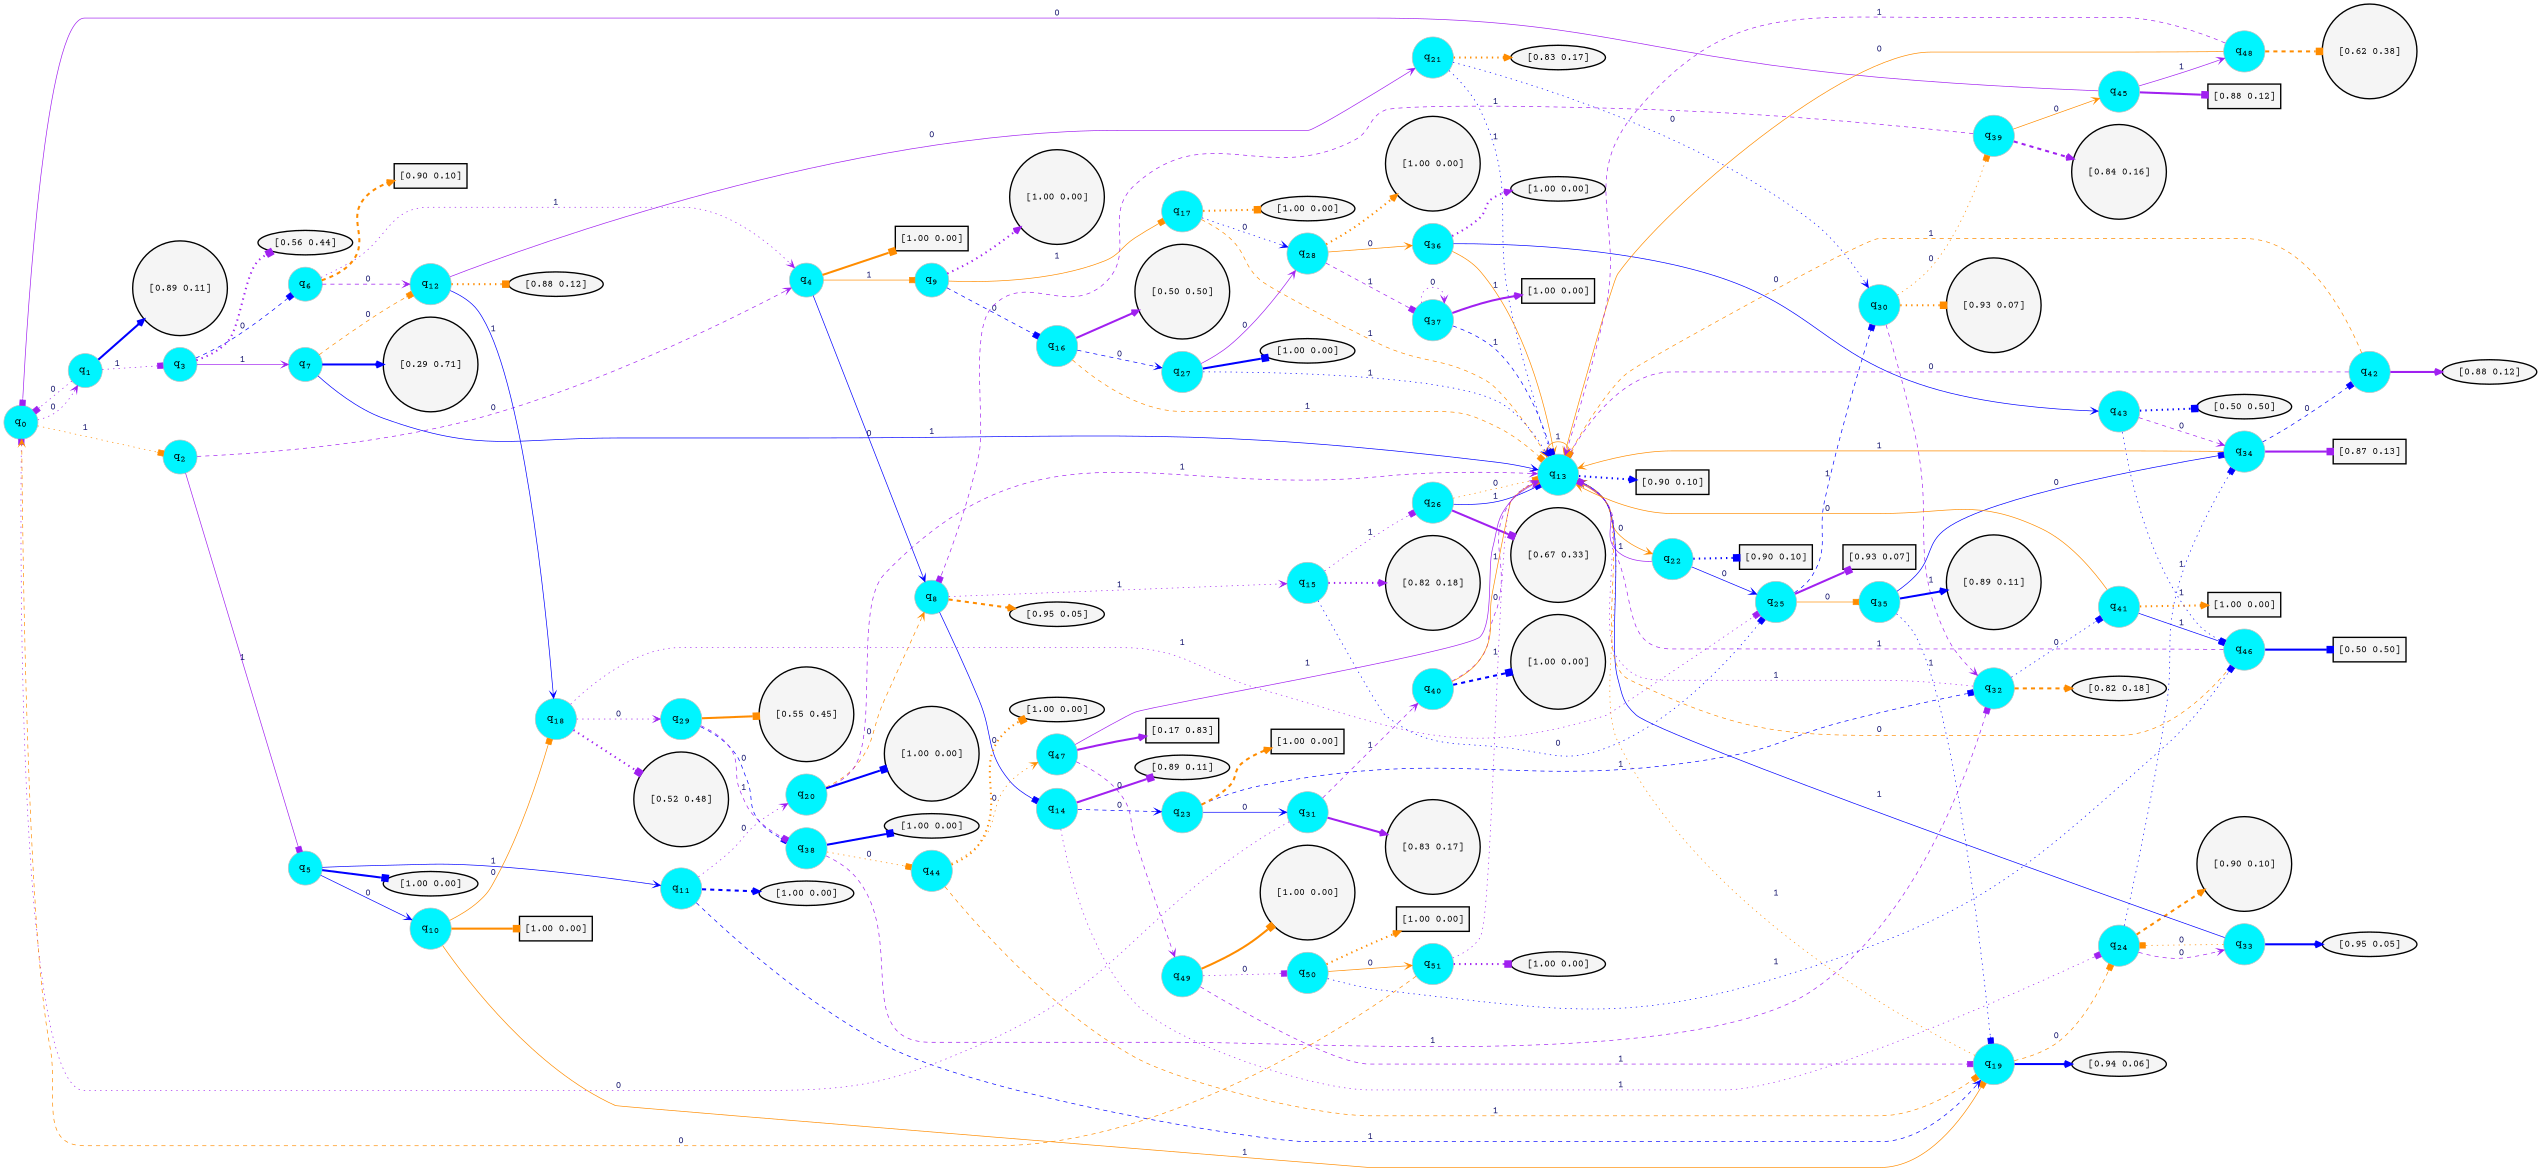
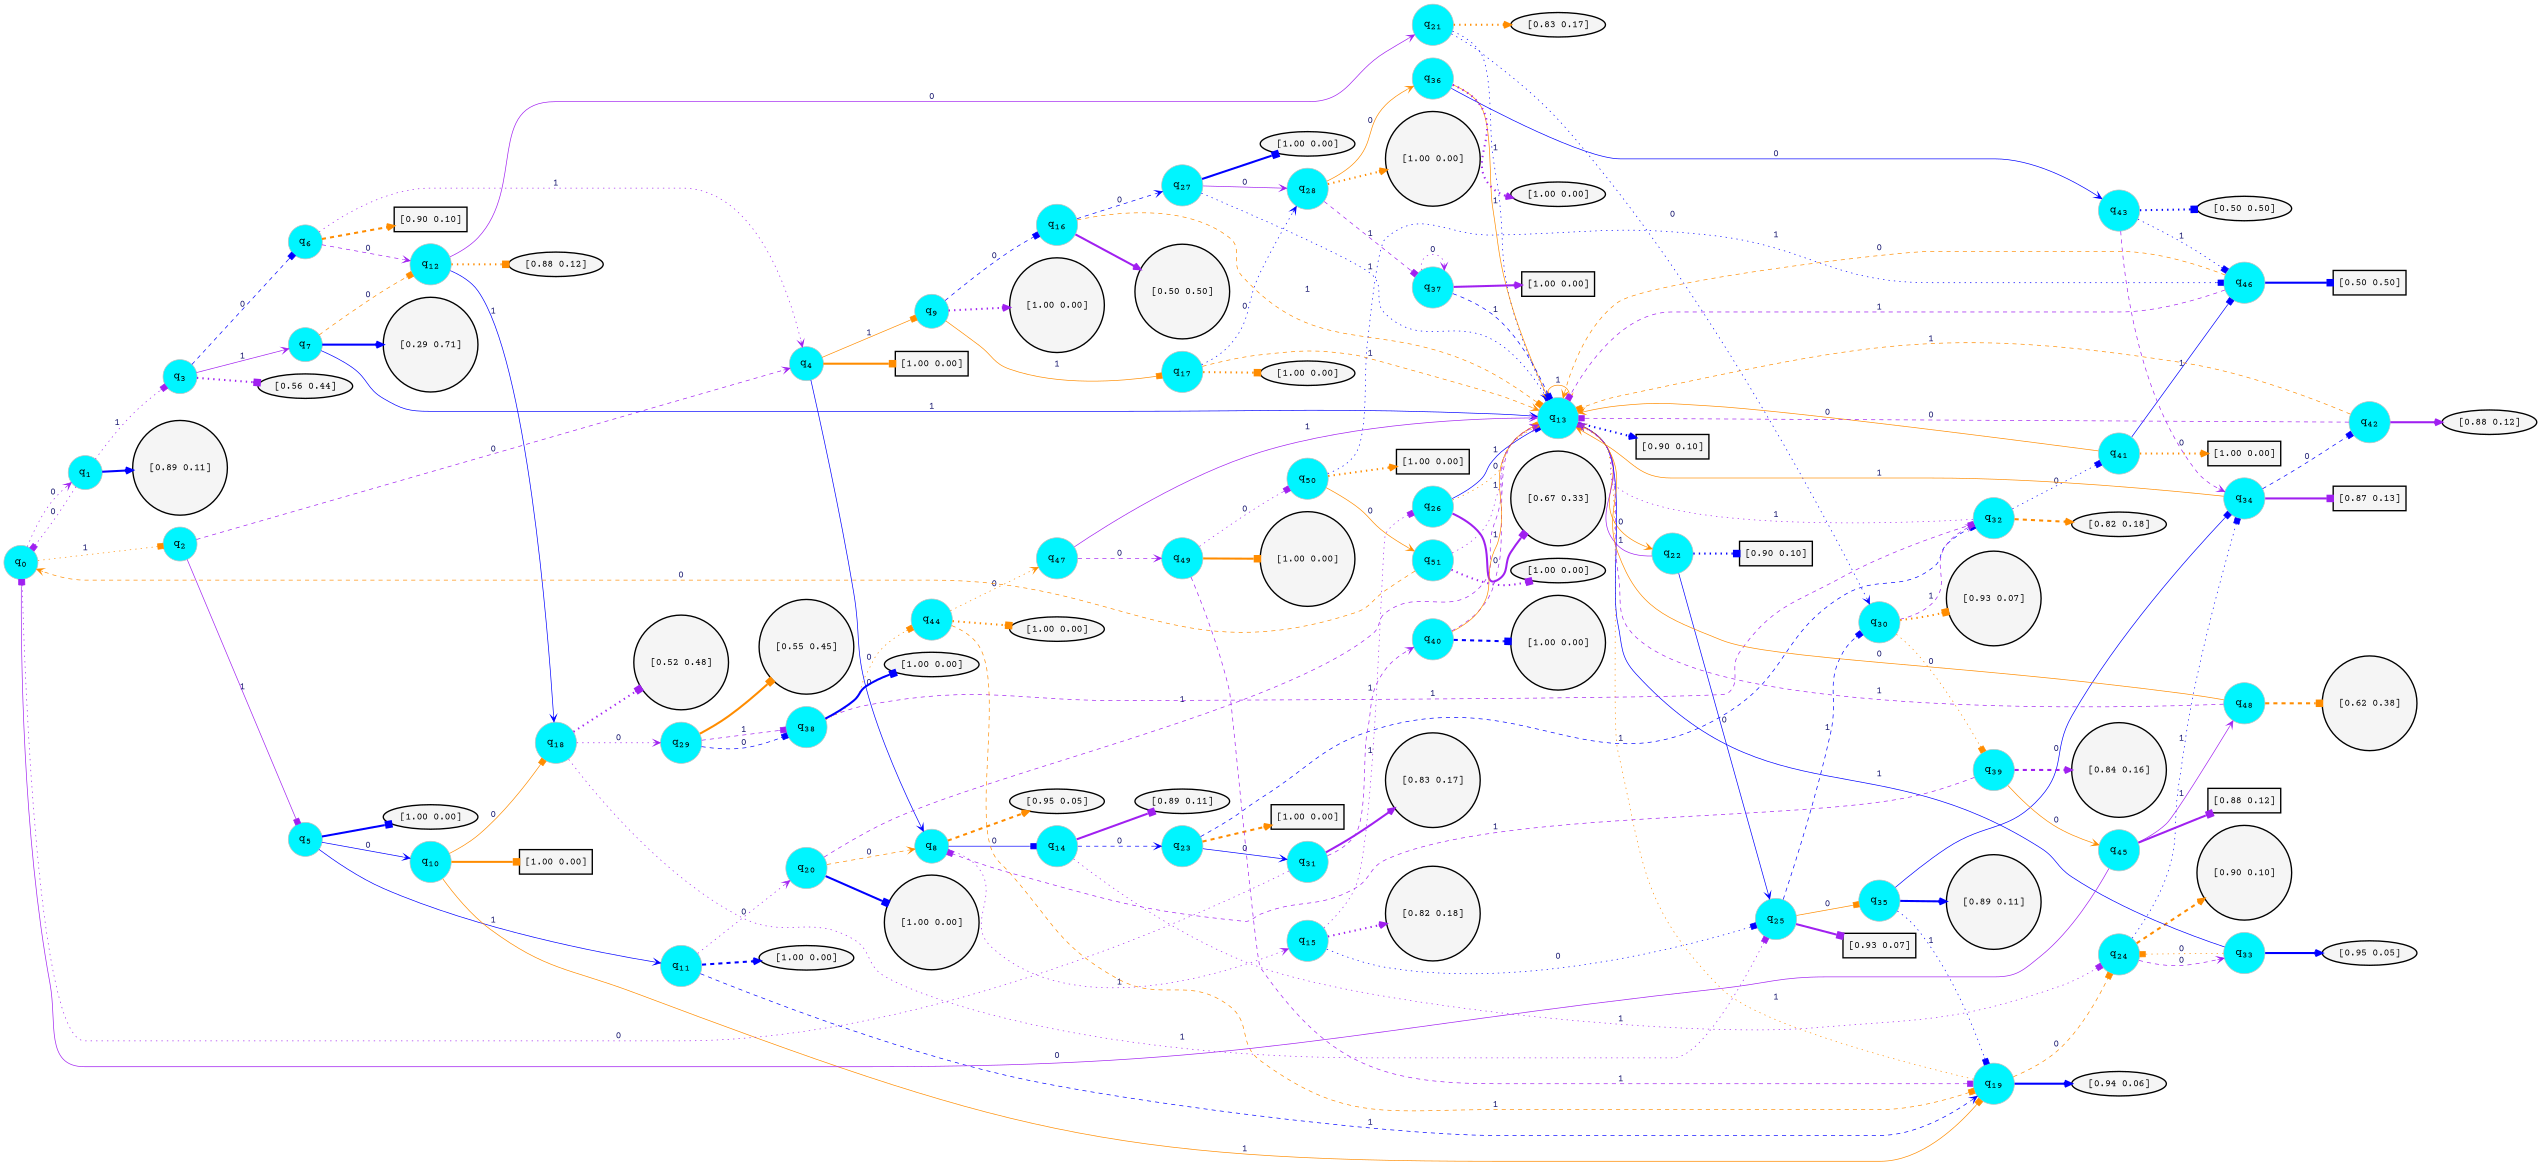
node "[0.17 0.83]": removed
